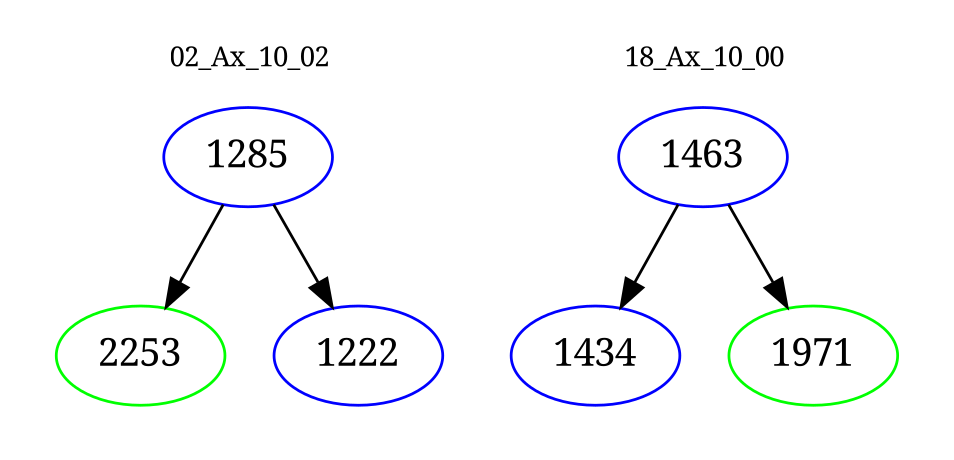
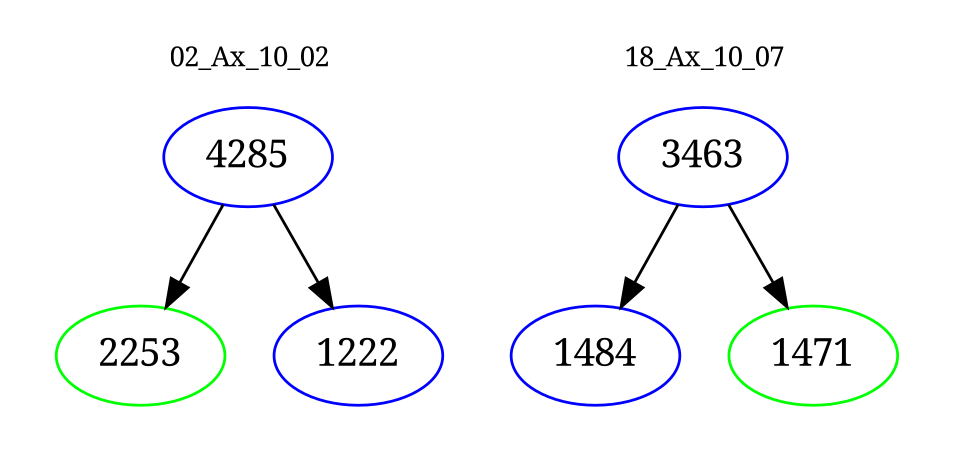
cluster "18_Ax_10_00": label "18_Ax_10_00" -> "18_Ax_10_07"
node "1285": label "1285" -> "4285"
node "1463": label "1463" -> "3463"
node "1434": label "1434" -> "1484"
node "1971": label "1971" -> "1471"
